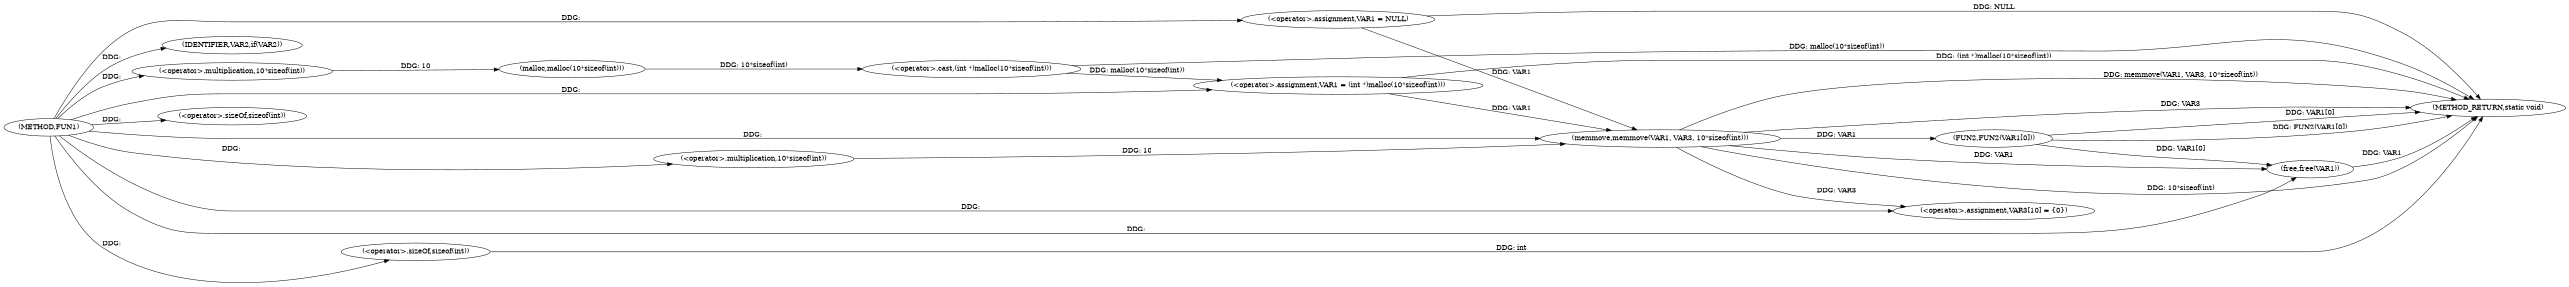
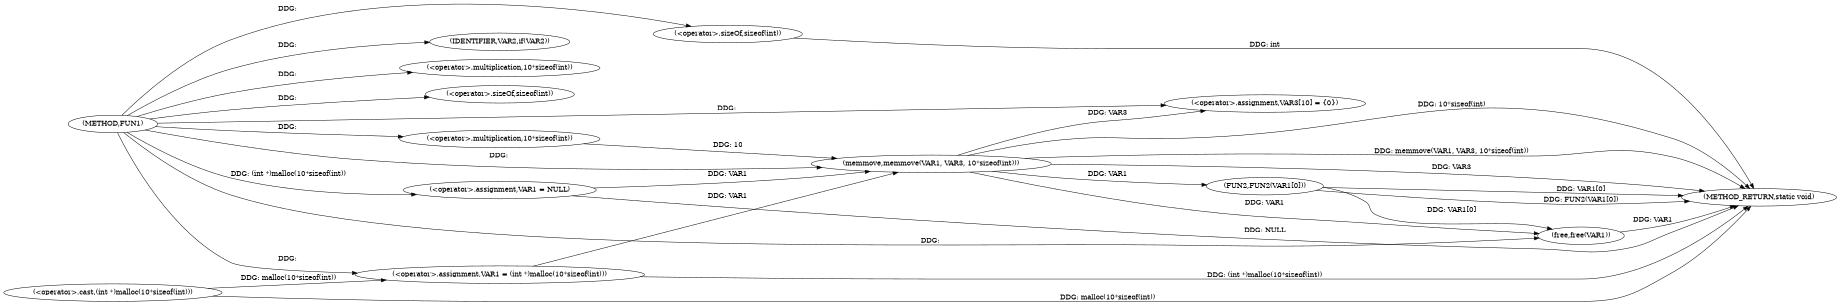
edge "(METHOD,FUN1)" -> "(<operator>.assignment,VAR1 = NULL)": label "DDG: " -> "DDG: (int *)malloc(10*sizeof(int))"
node "(malloc,malloc(10*sizeof(int)))": removed
